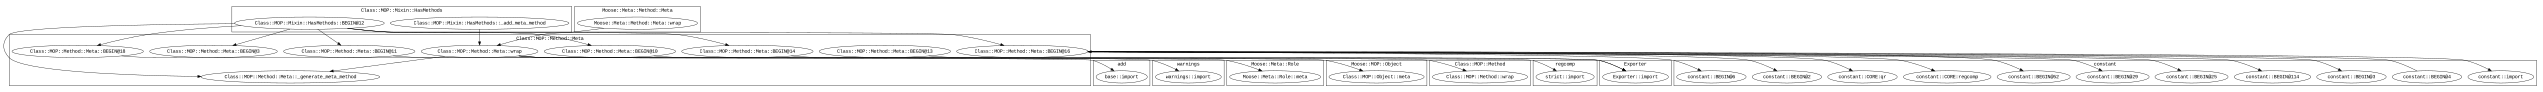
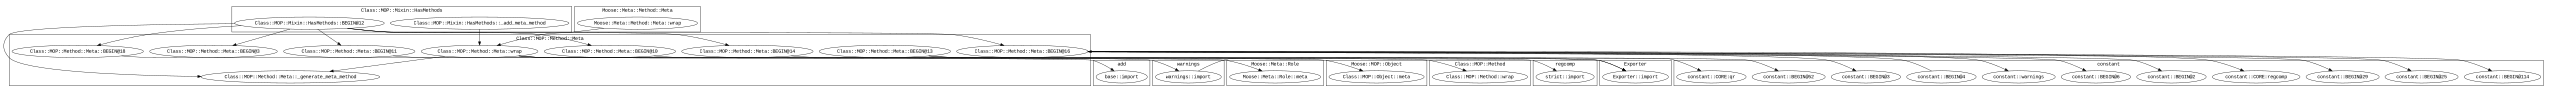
edge "Class::MOP::Method::Meta::BEGIN@16" -> "constant::BEGIN@52": now "Class::MOP::Method::Meta::BEGIN@13" -> "constant::BEGIN@52"
edge "Class::MOP::Method::Meta::BEGIN@16" -> "constant::CORE:qr": now "warnings::import" -> "constant::CORE:qr"
node "constant::import": label "constant::import" -> "constant::warnings"
